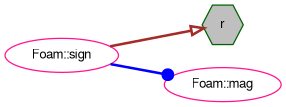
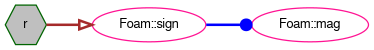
edge "Foam::sign" -> "r": reversed
